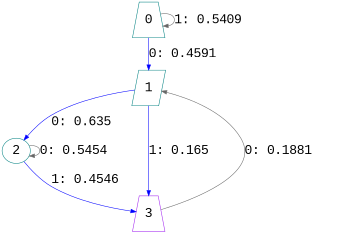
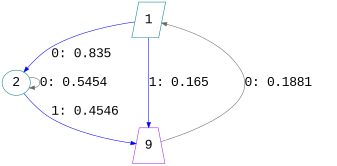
node "0": removed
edge "1" -> "2": label "0: 0.635    " -> "0: 0.835    "
node "3": label "3" -> "9"
